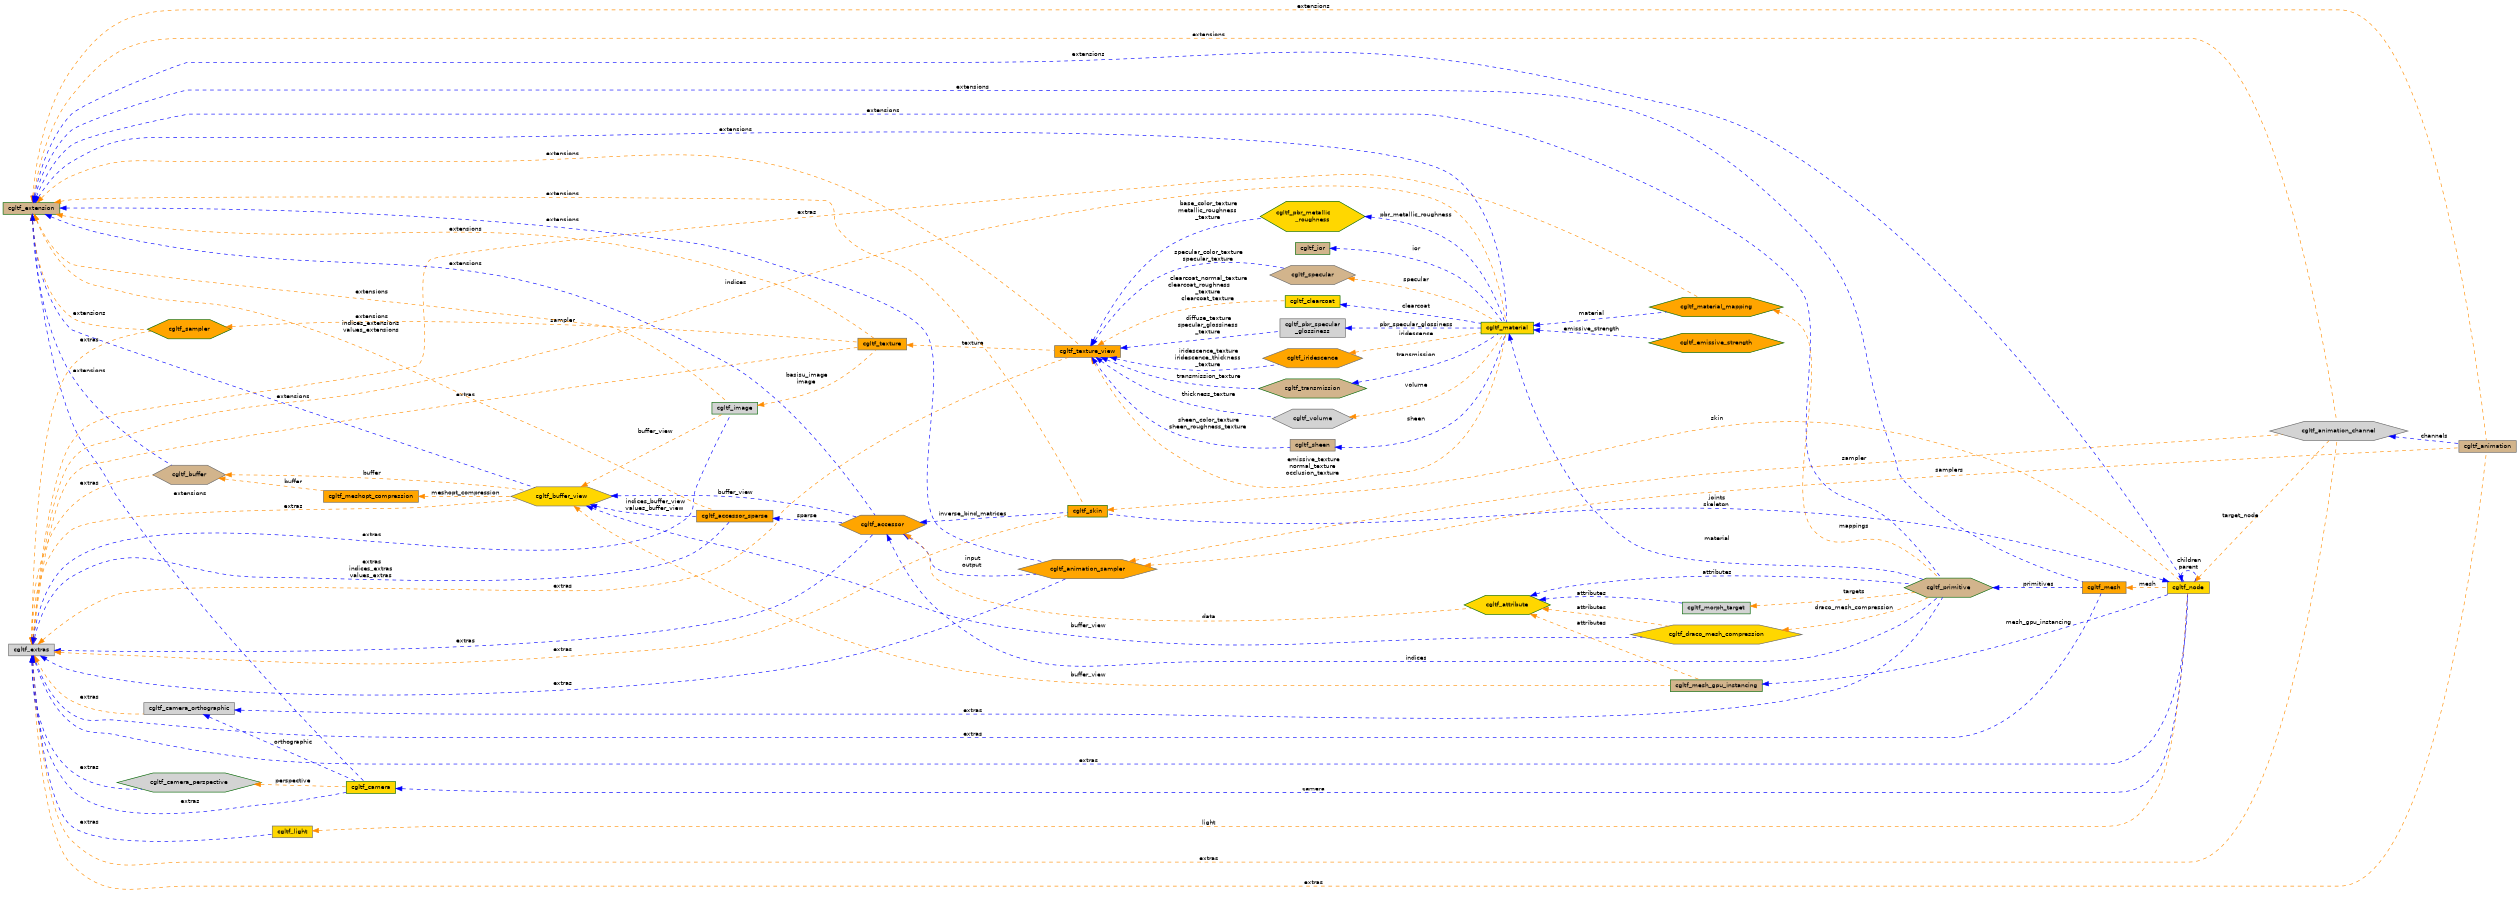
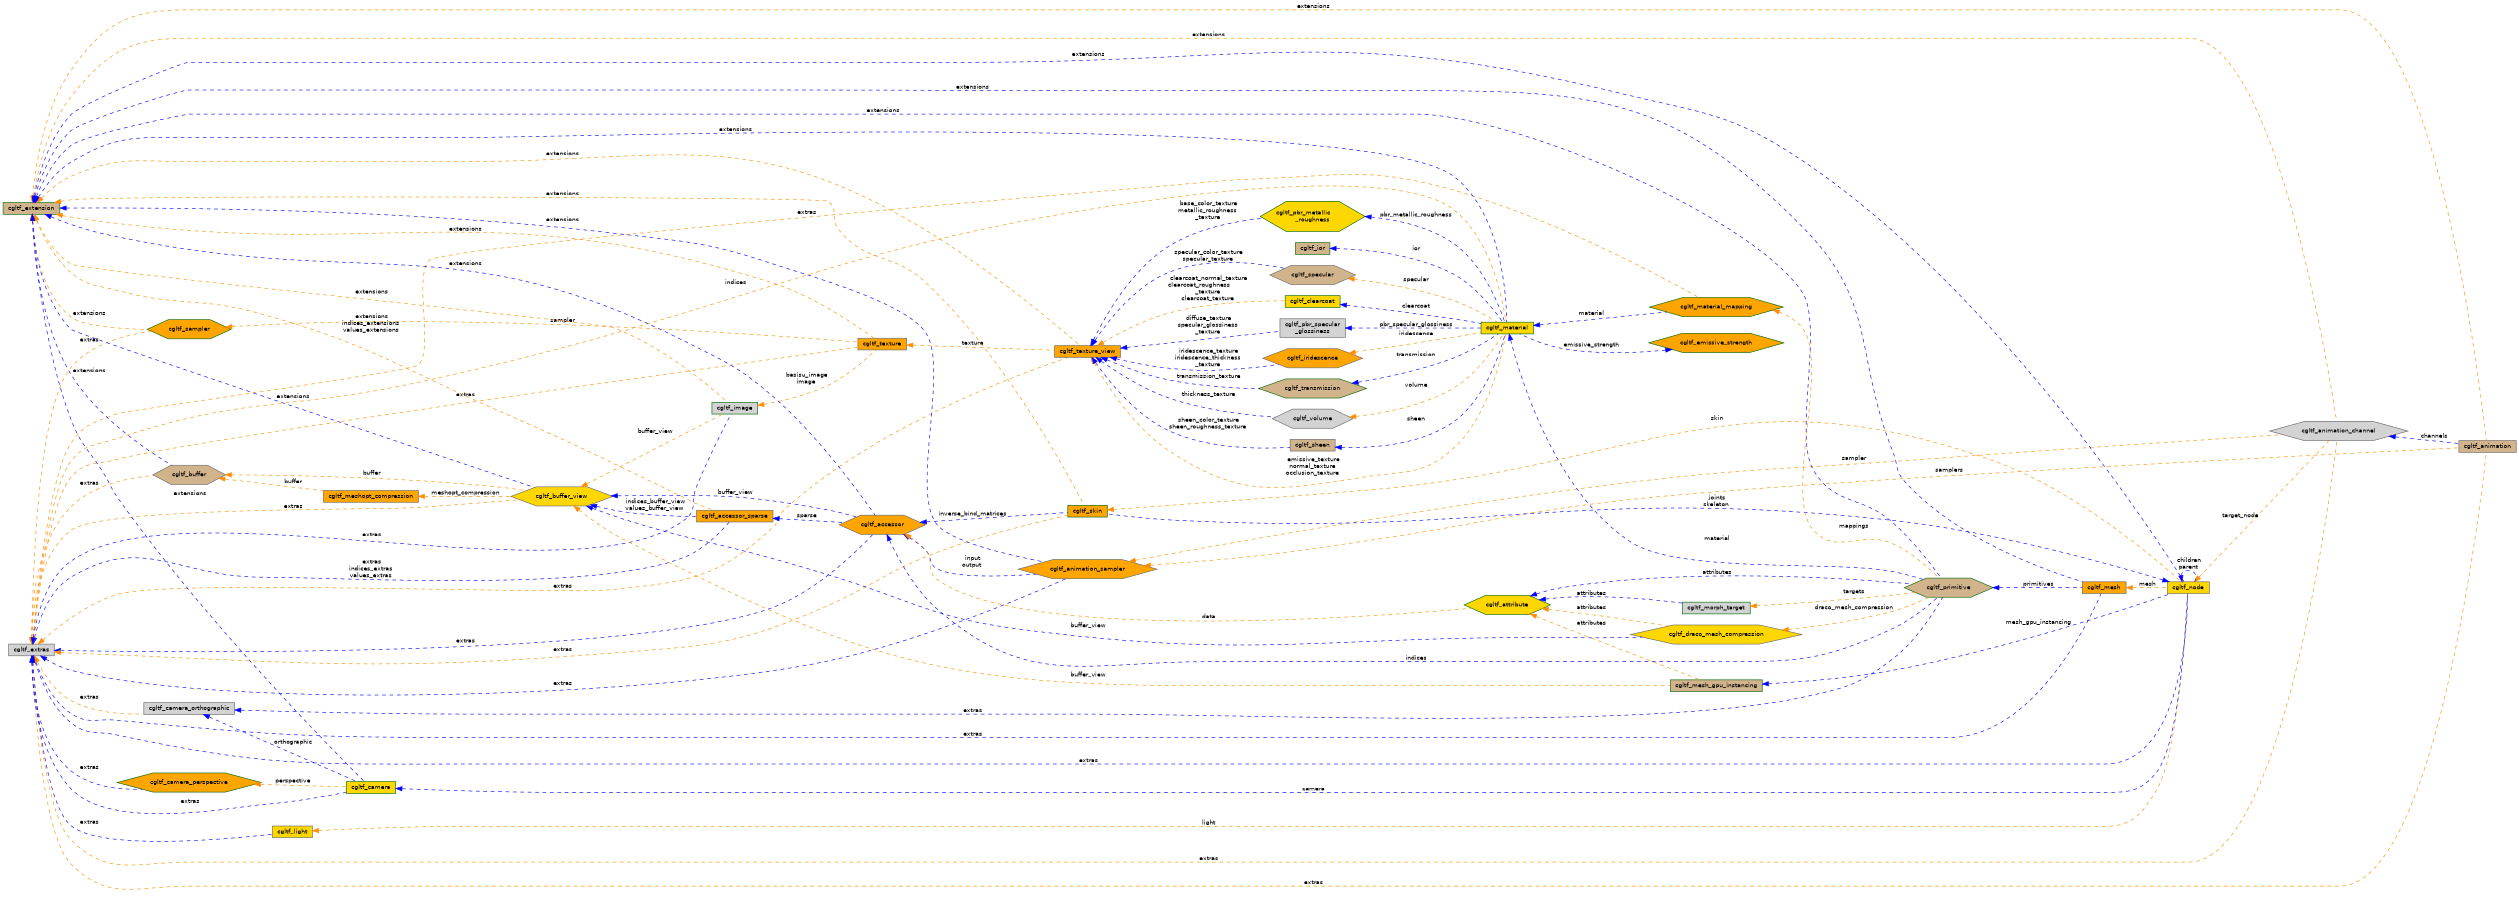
edge "cgltf_emissive_strength" -> "cgltf_material": reversed
node "cgltf_camera_perspective": fillcolor lightgrey -> orange
